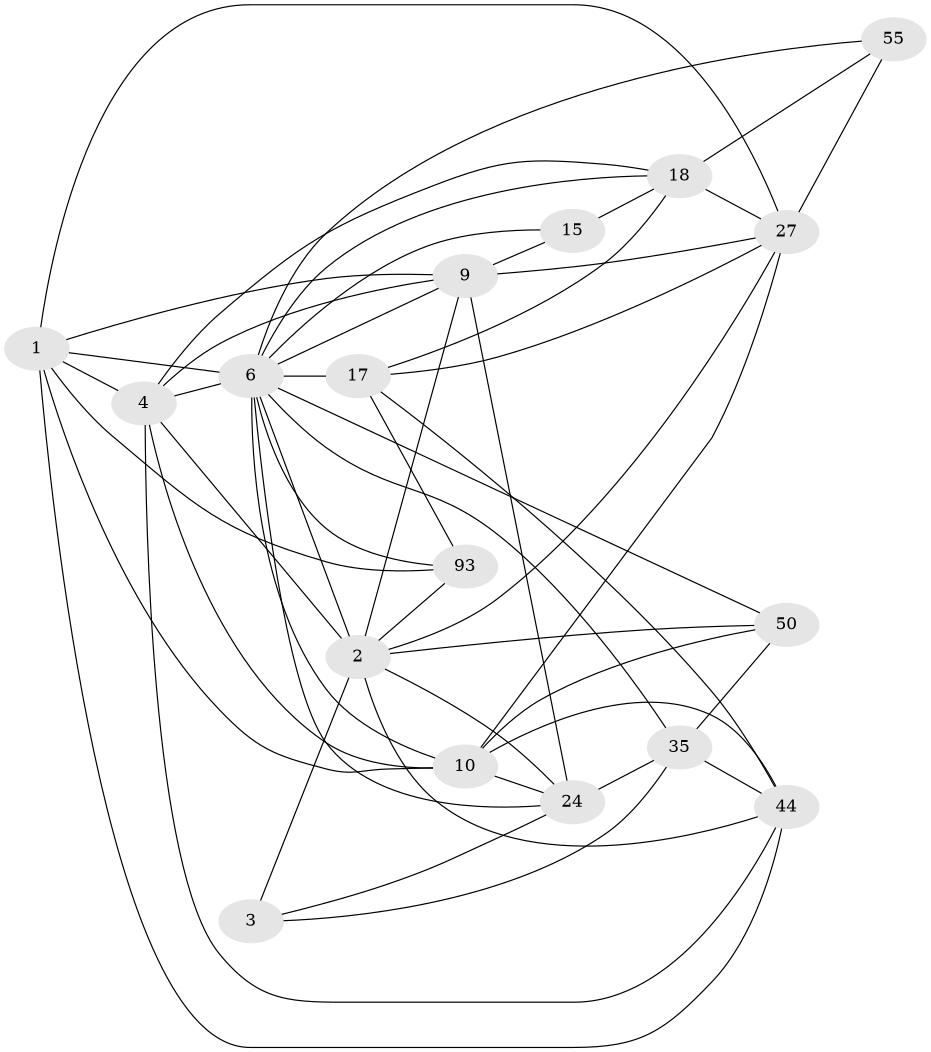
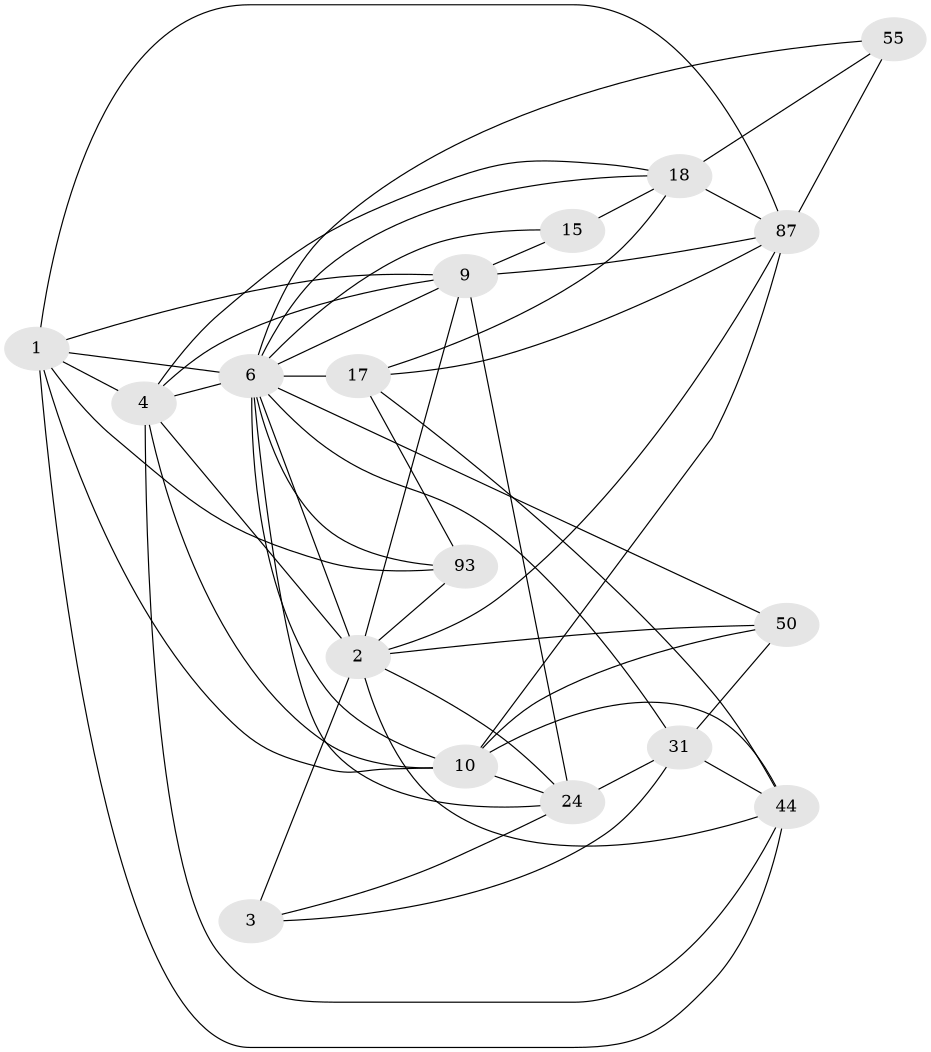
node "27": label "27" -> "87"
node "35": label "35" -> "31"
